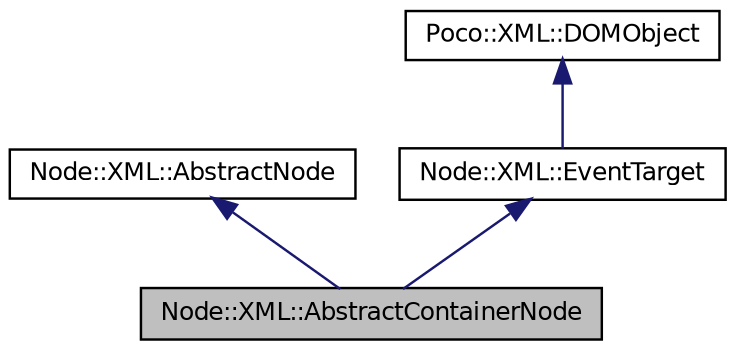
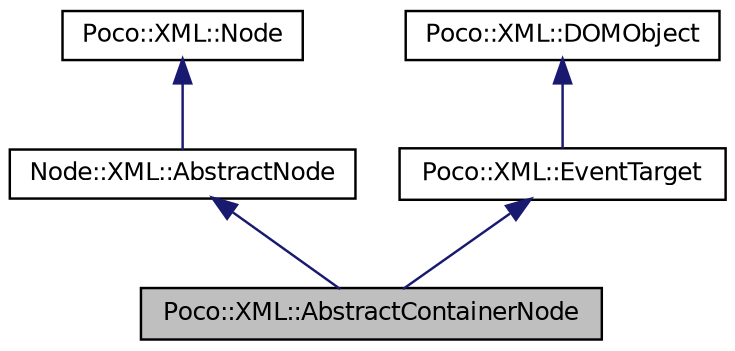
node "Poco::XML::Node": added
node "Node::XML::EventTarget": label "Node::XML::EventTarget" -> "Poco::XML::EventTarget"
node "Node::XML::AbstractContainerNode": label "Node::XML::AbstractContainerNode" -> "Poco::XML::AbstractContainerNode"
